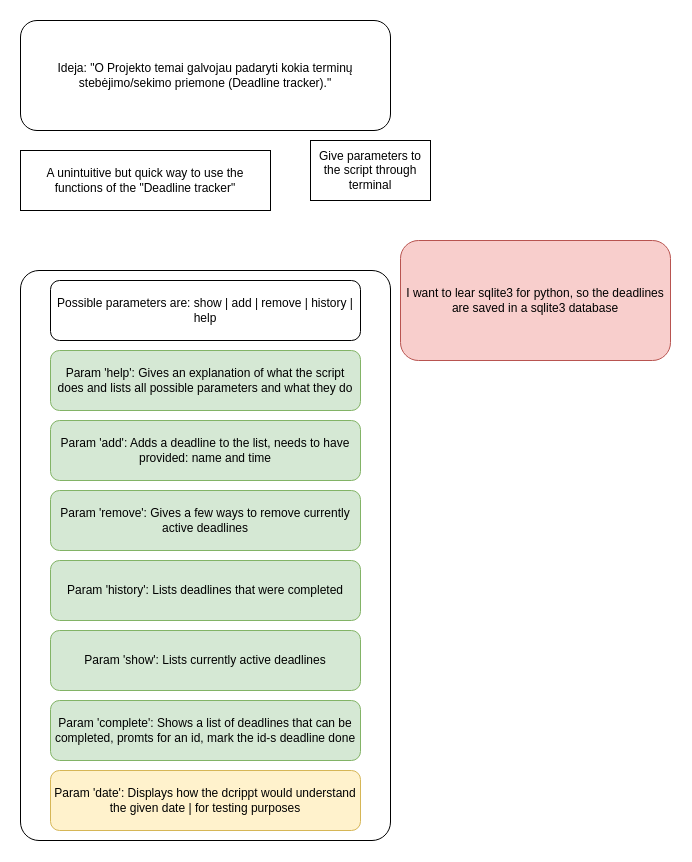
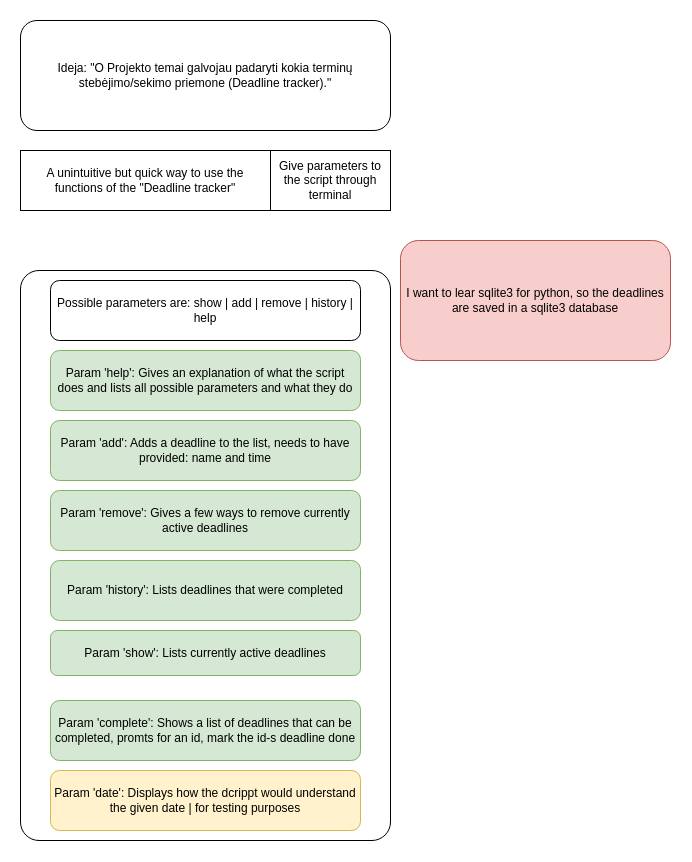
node "Give parameters to the script through terminal": moved (371, 171) -> (331, 181)
node "Param 'show': Lists currently active deadlines": size 310x60 -> 310x45
